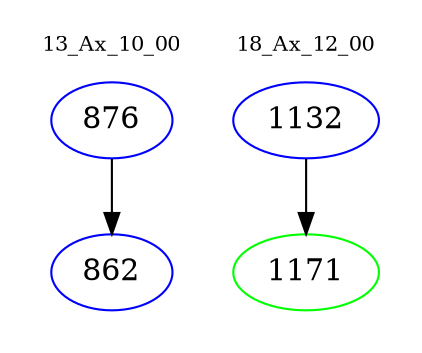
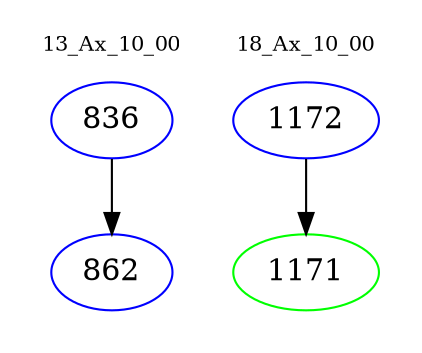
cluster "18_Ax_12_00": label "18_Ax_12_00" -> "18_Ax_10_00"
node "876": label "876" -> "836"
node "1132": label "1132" -> "1172"
